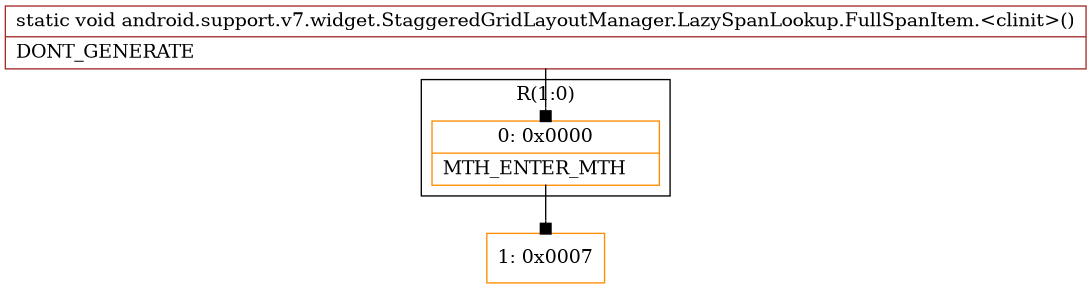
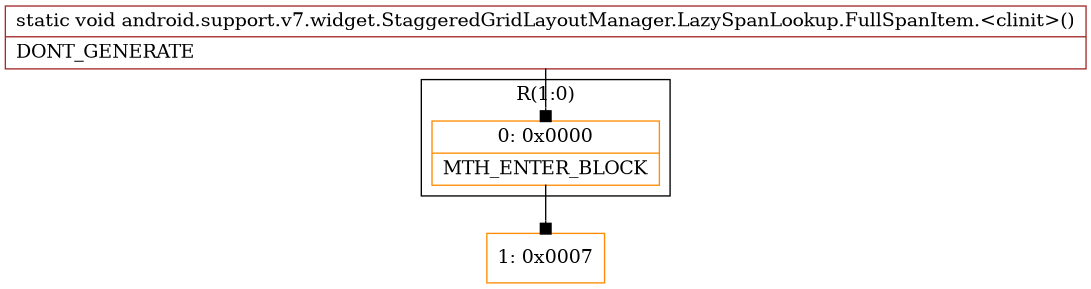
node "0: 0x0000": text "MTH_ENTER_MTH" -> "MTH_ENTER_BLOCK"
